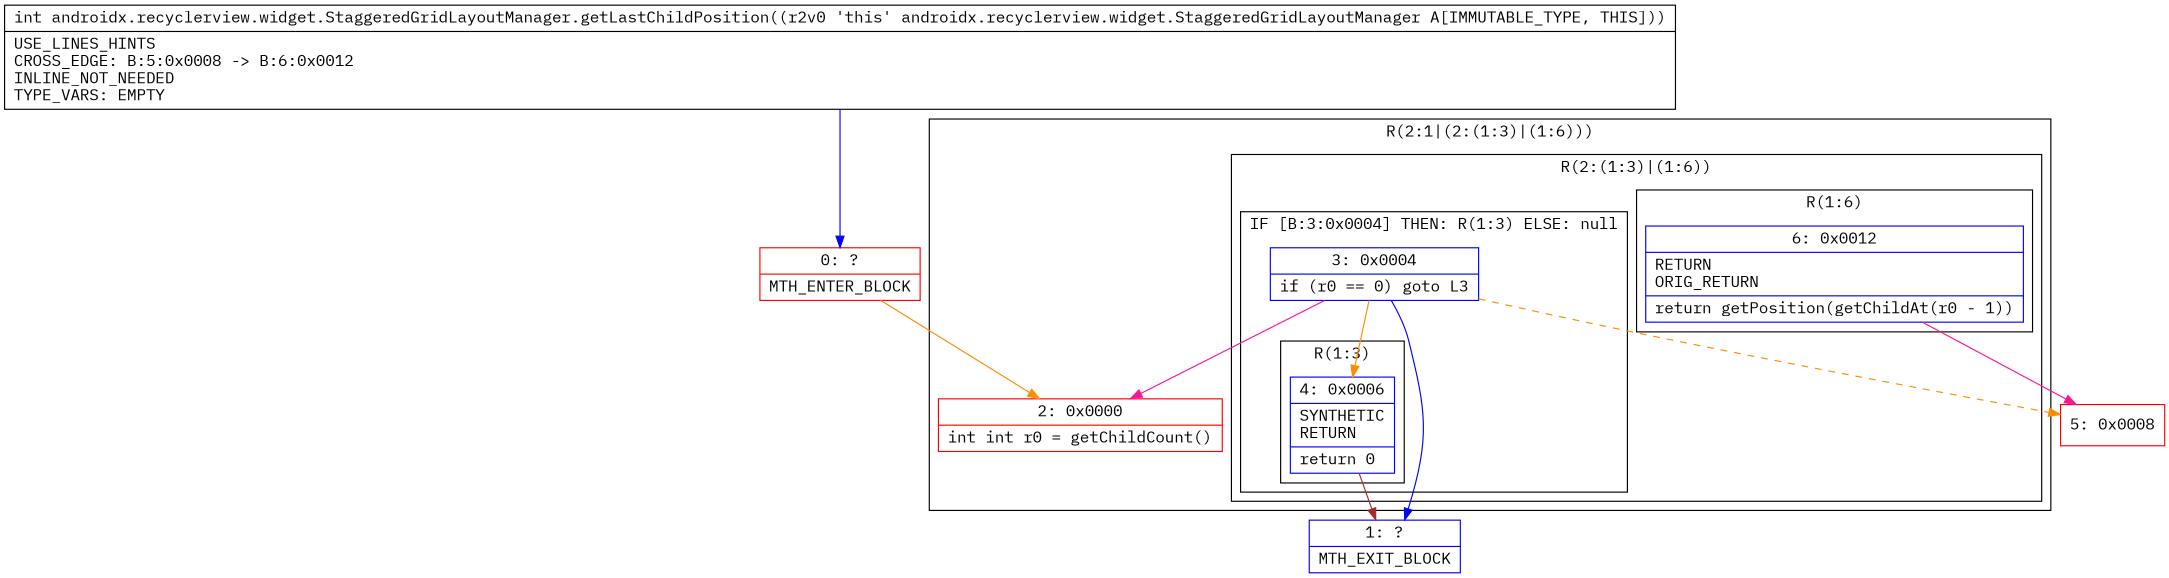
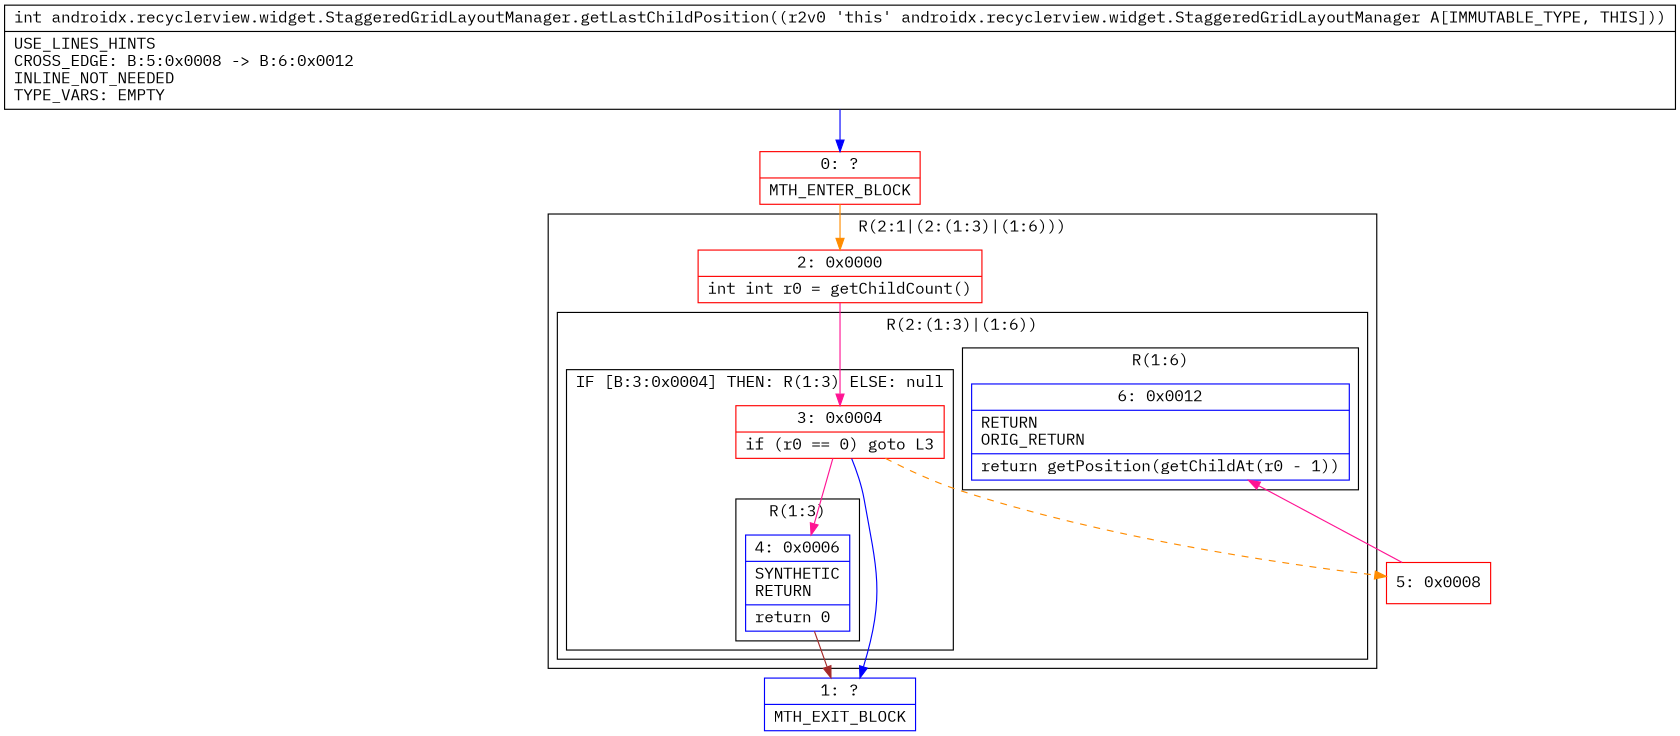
node "3: 0x0004": color blue -> red
edge "3: 0x0004" -> "4: 0x0006": color darkorange -> deeppink
edge "3: 0x0004" -> "2: 0x0000": reversed
edge "6: 0x0012" -> "5: 0x0008": reversed
